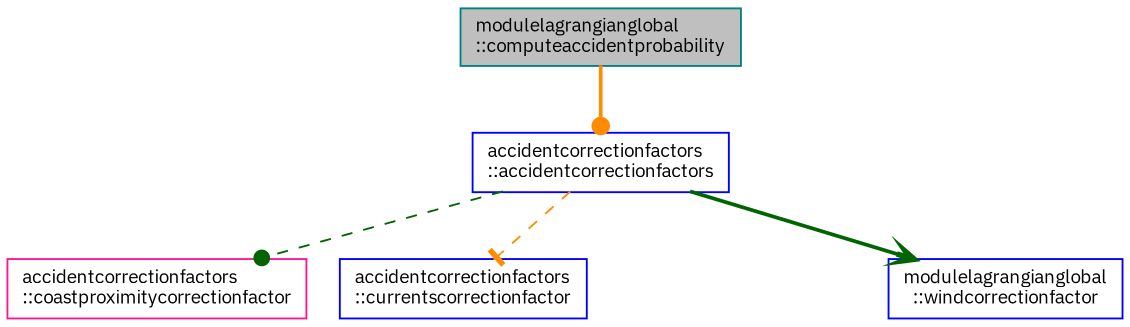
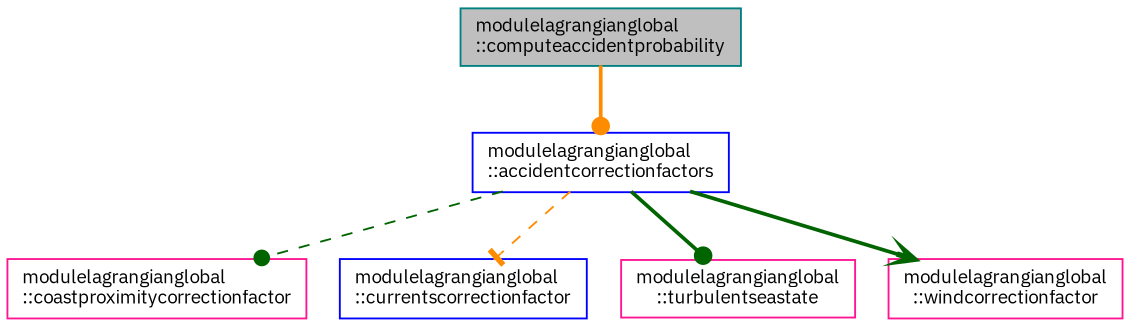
node "accidentcorrectionfactors ::accidentcorrectionfactors": label "accidentcorrectionfactors ::accidentcorrectionfactors" -> "modulelagrangianglobal ::accidentcorrectionfactors"
node "accidentcorrectionfactors ::coastproximitycorrectionfactor": label "accidentcorrectionfactors ::coastproximitycorrectionfactor" -> "modulelagrangianglobal ::coastproximitycorrectionfactor"
node "accidentcorrectionfactors ::currentscorrectionfactor": label "accidentcorrectionfactors ::currentscorrectionfactor" -> "modulelagrangianglobal ::currentscorrectionfactor"
node "modulelagrangianglobal ::turbulentseastate": added
node "modulelagrangianglobal ::windcorrectionfactor": color blue -> deeppink
